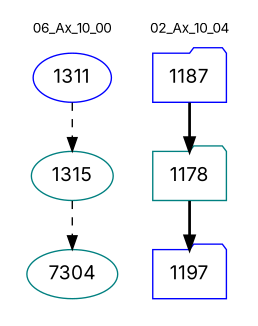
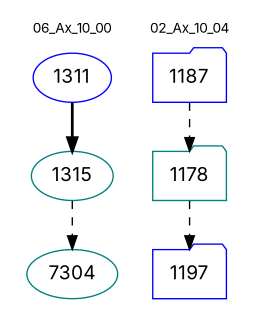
edge "1311" -> "1315": style dashed -> bold
edge "1187" -> "1178": style bold -> dashed
edge "1178" -> "1197": style bold -> dashed
